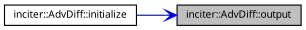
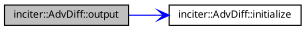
edge "inciter::AdvDiff::initialize" -> "inciter::AdvDiff::output": reversed
